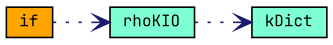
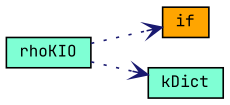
edge "if" -> "rhoKIO": reversed
